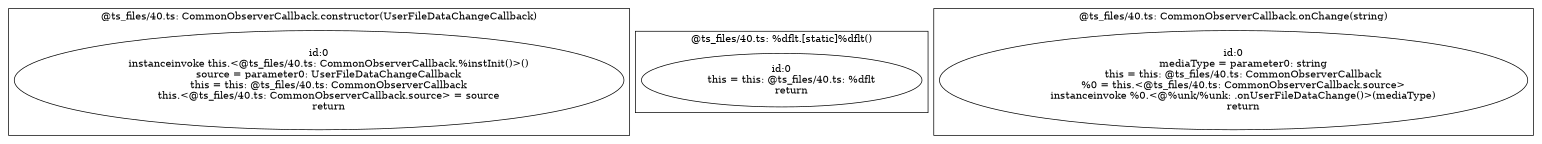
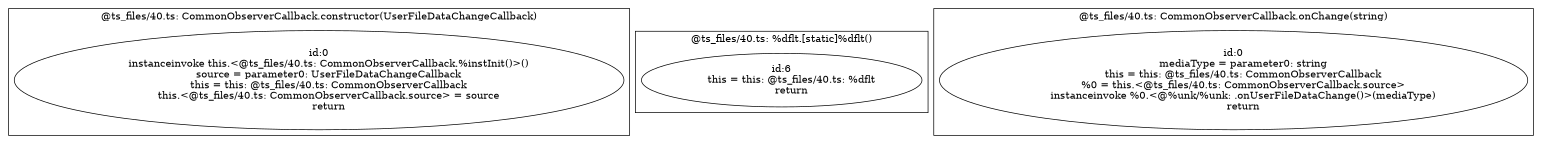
node "id:0 this = this: @ts_files/40.ts: %dflt return": label "id:0 this = this: @ts_files/40.ts: %dflt return" -> "id:6 this = this: @ts_files/40.ts: %dflt return"
